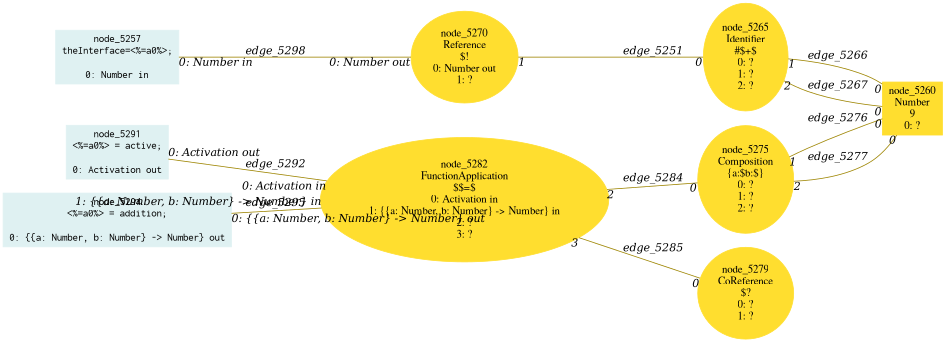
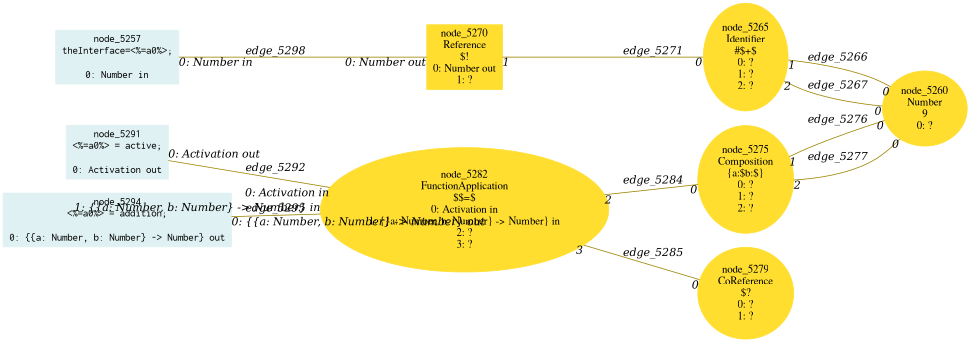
edge "node_5270 Reference $! 0: Number out 1: ?" -- "node_5265 Identifier #$+$ 0: ? 1: ? 2: ?": label "edge_5251" -> "edge_5271"
node "node_5270 Reference $! 0: Number out 1: ?": shape ellipse -> box
node "node_5260 Number 9 0: ?": shape box -> ellipse
